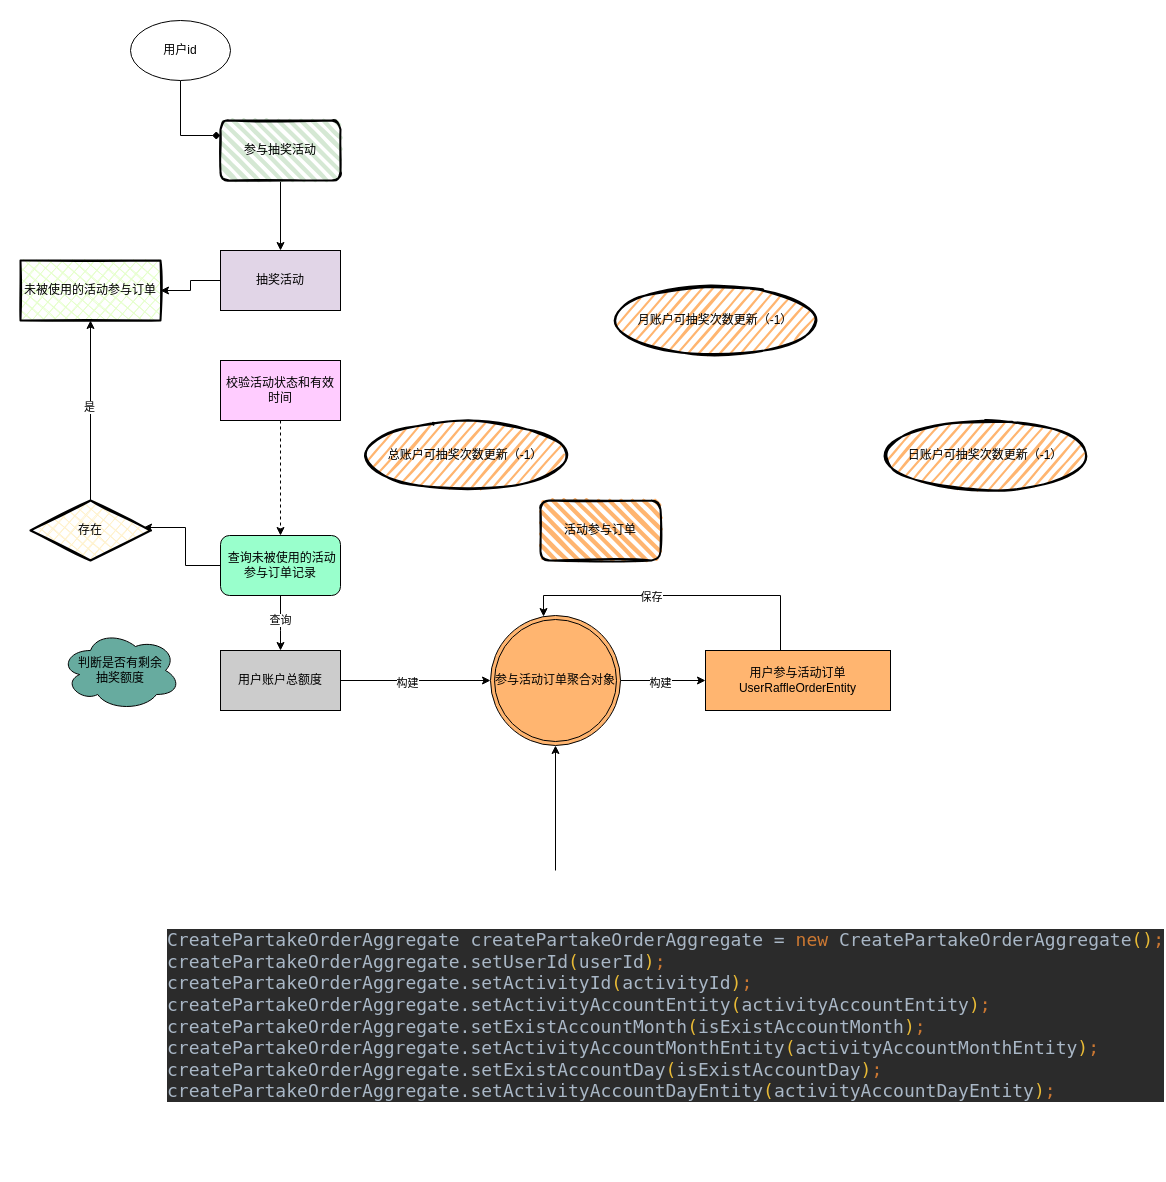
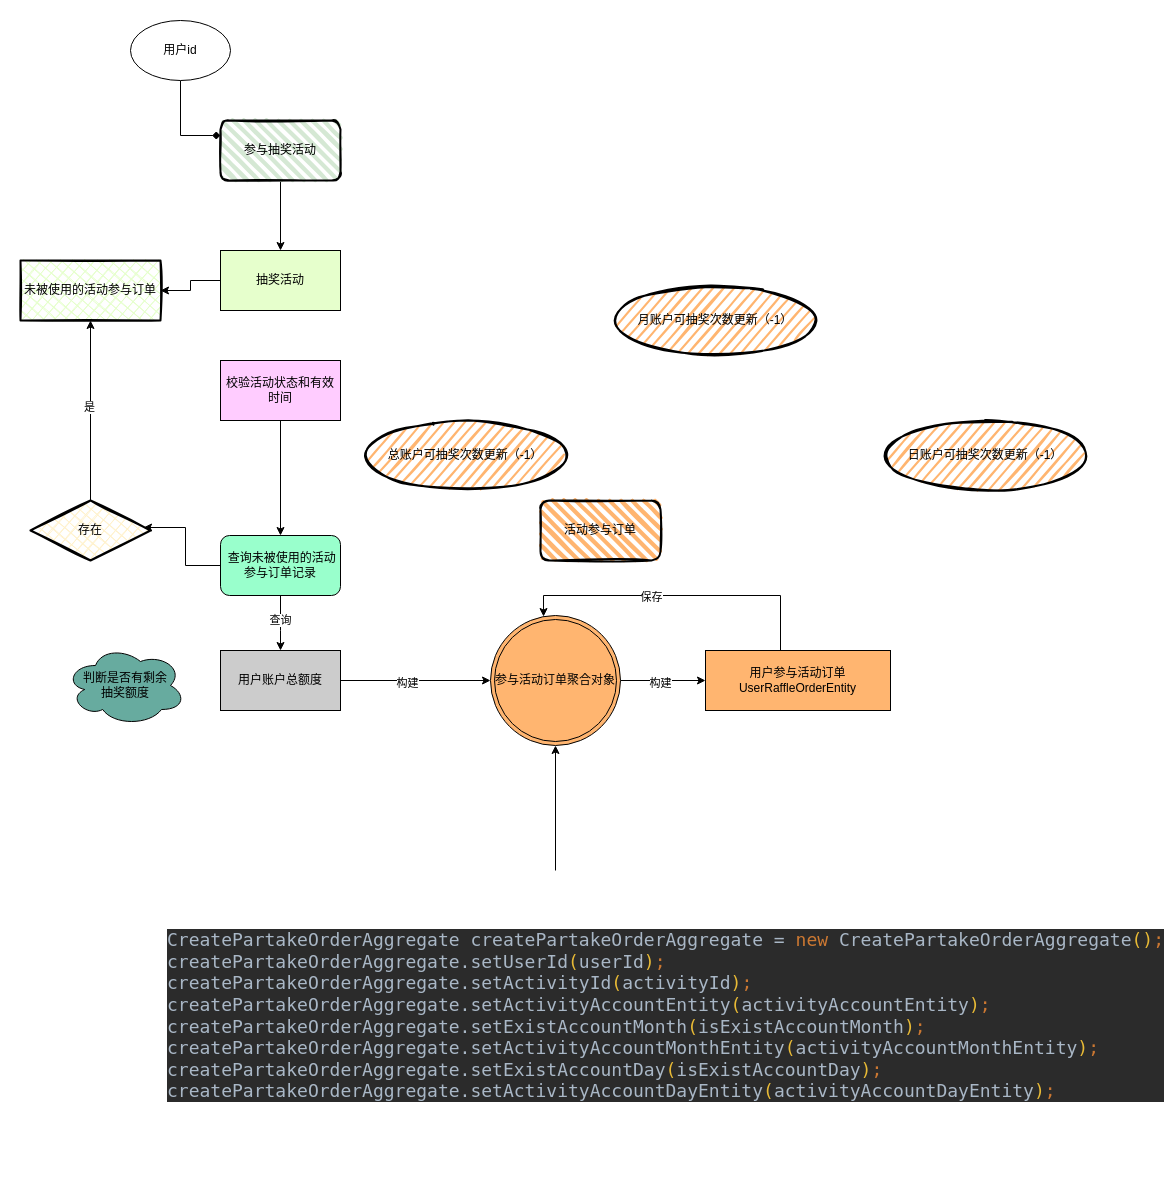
node "抽奖活动": fillcolor #e1d5e7 -> #e6ffcc
edge "校验活动状态和有效时间" -> "查询未被使用的活动参与订单记录": style dashed -> solid
node "判断是否有剩余 抽奖额度": moved (121, 671) -> (126, 686)
